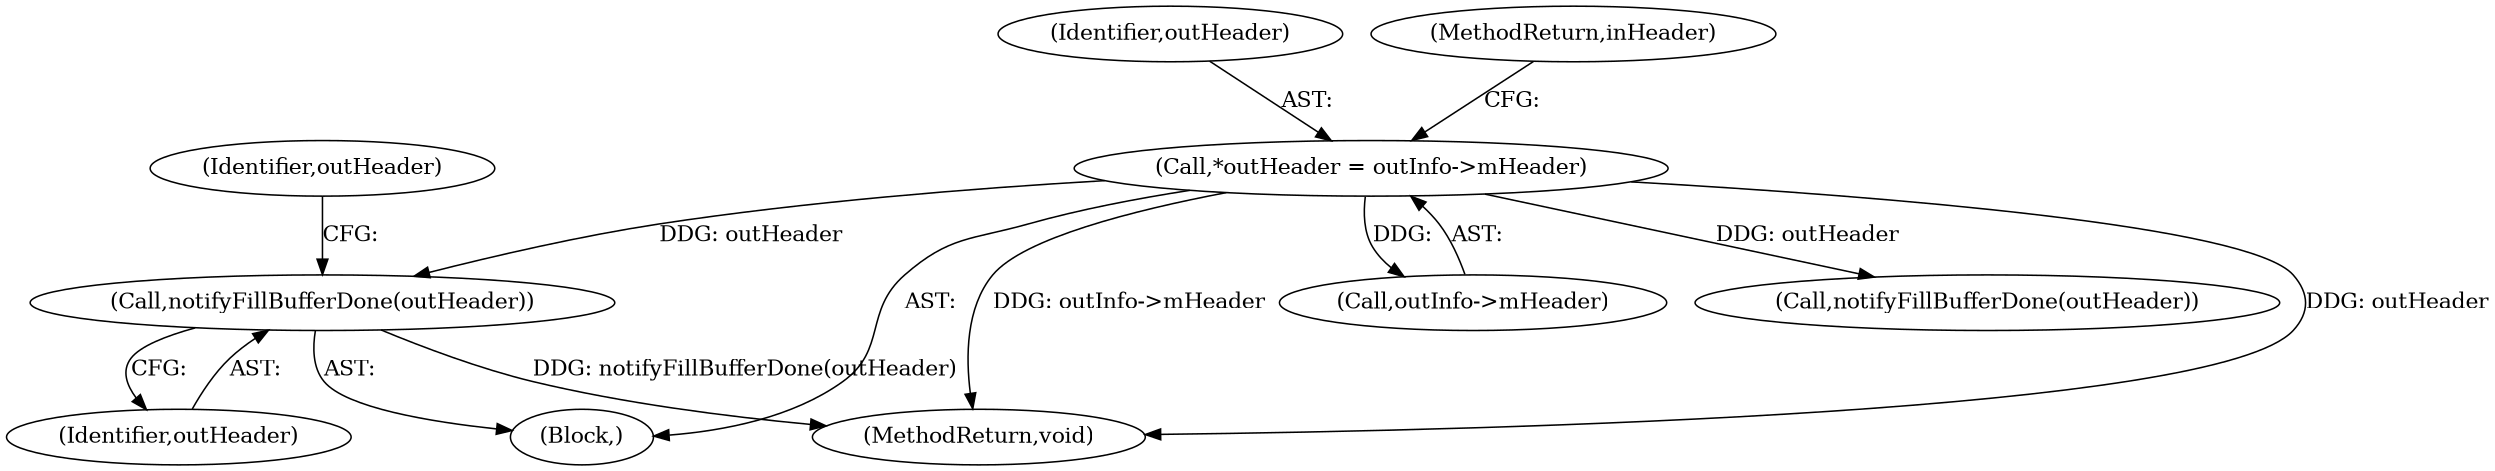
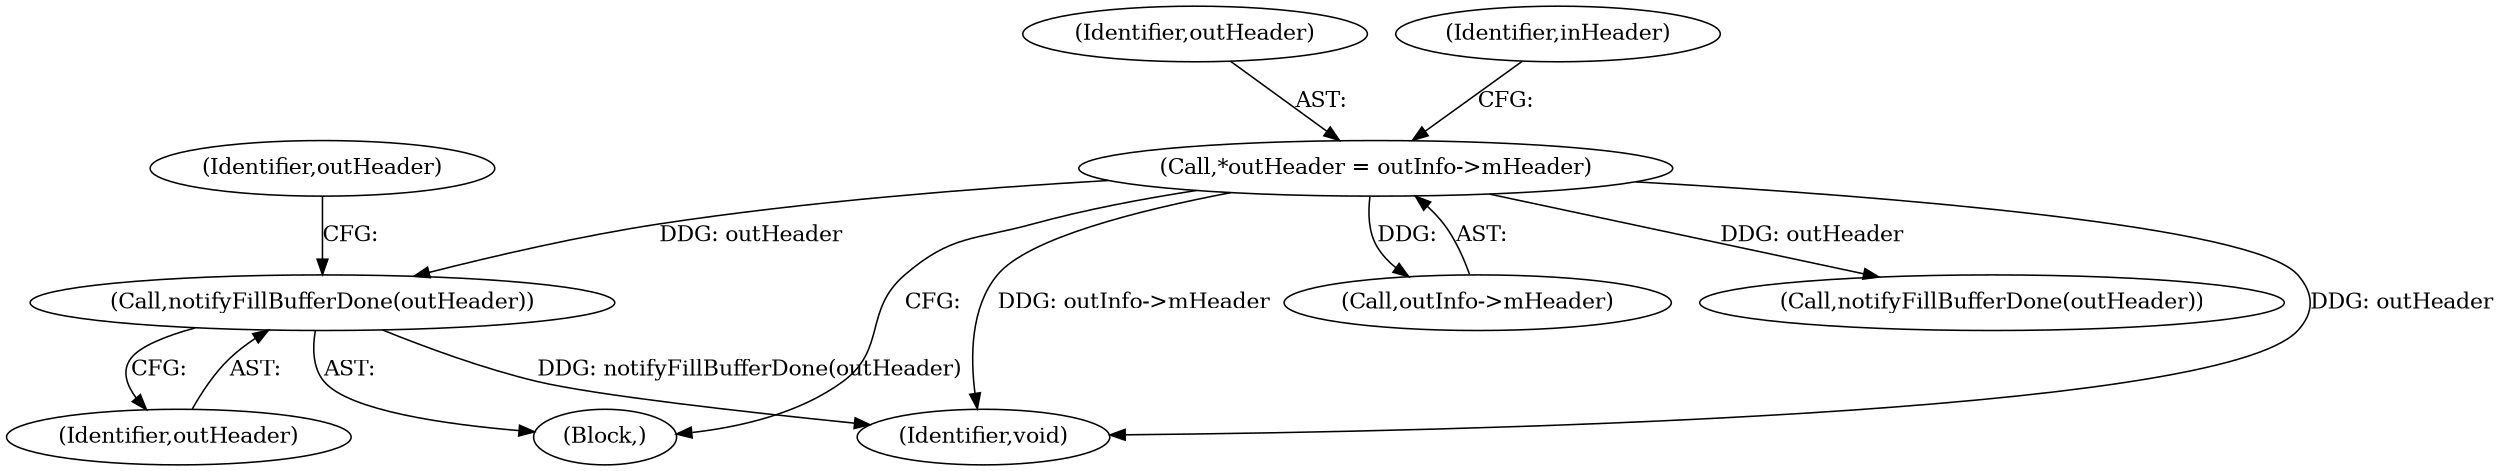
node "(MethodReturn,inHeader)": label "(MethodReturn,inHeader)" -> "(Identifier,inHeader)"
edge "(Call,*outHeader = outInfo->mHeader)" -> "(Block,)": label "AST: " -> "CFG: "
node "(MethodReturn,void)": label "(MethodReturn,void)" -> "(Identifier,void)"
